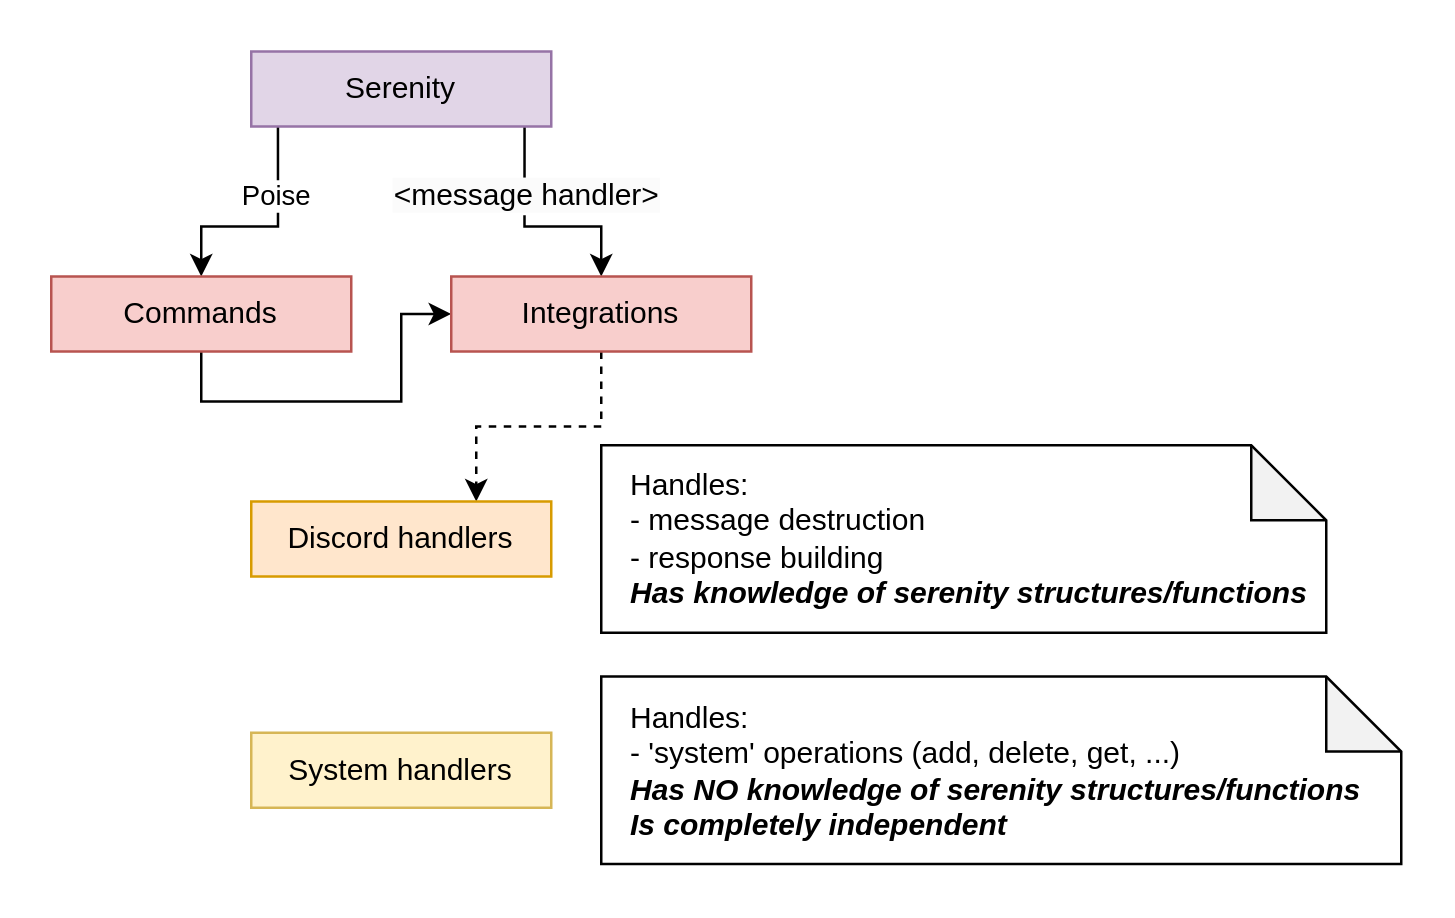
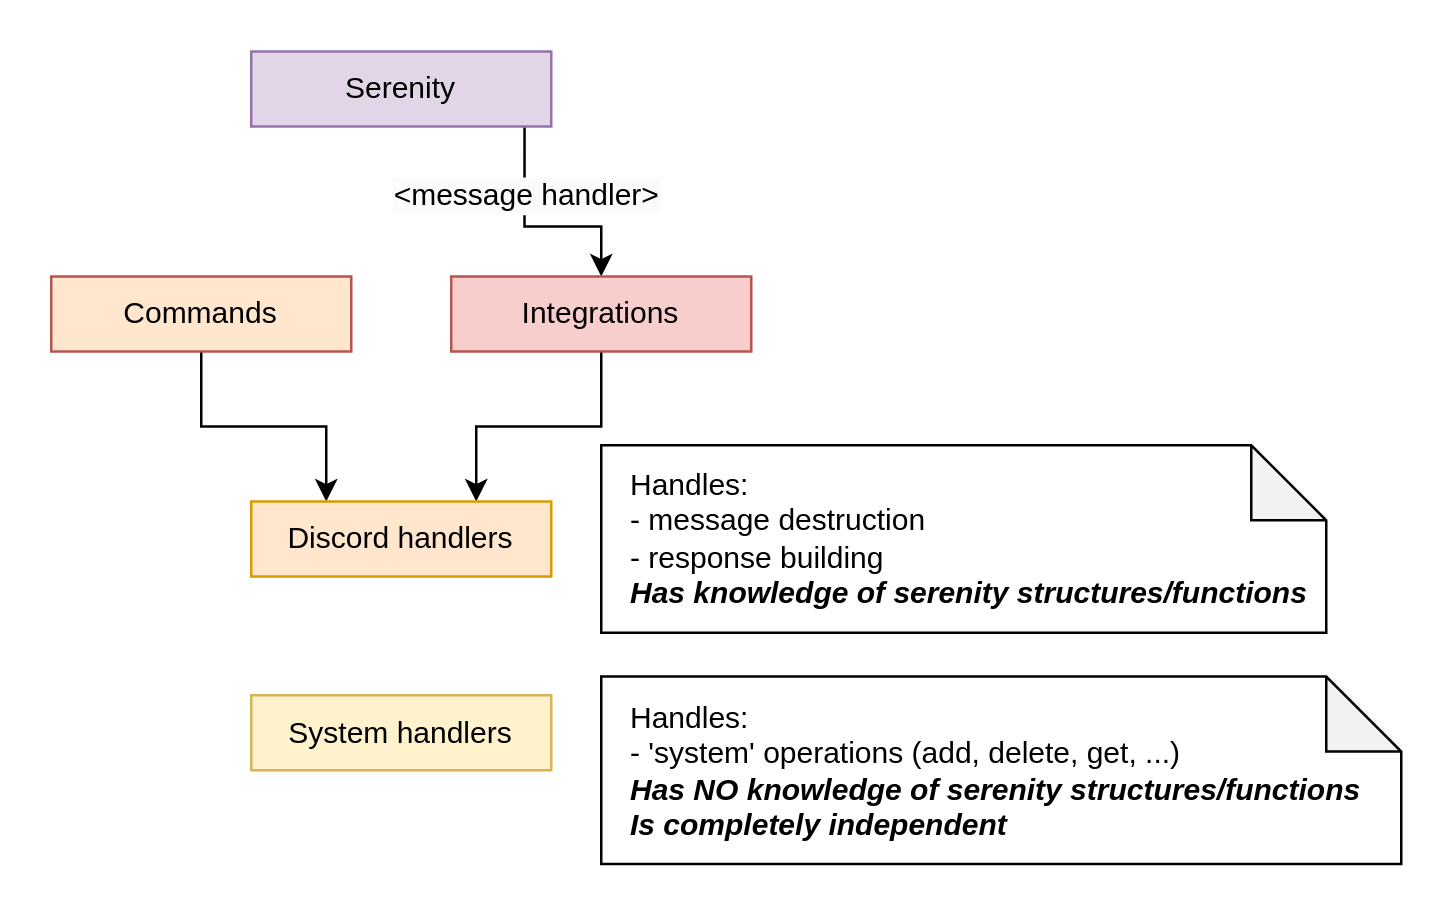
edge "Serenity" -> "Commands": removed, label "Poise"
node "Commands": fillcolor #f8cecc -> #ffe6cc
edge "Commands" -> "Integrations": now "Commands" -> "Discord handlers"
edge "Integrations" -> "Discord handlers": style dashed -> solid
node "System handlers": moved (401, 770) -> (401, 733)
